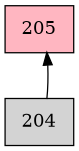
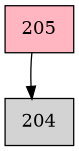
edge "204" -> "205": reversed
